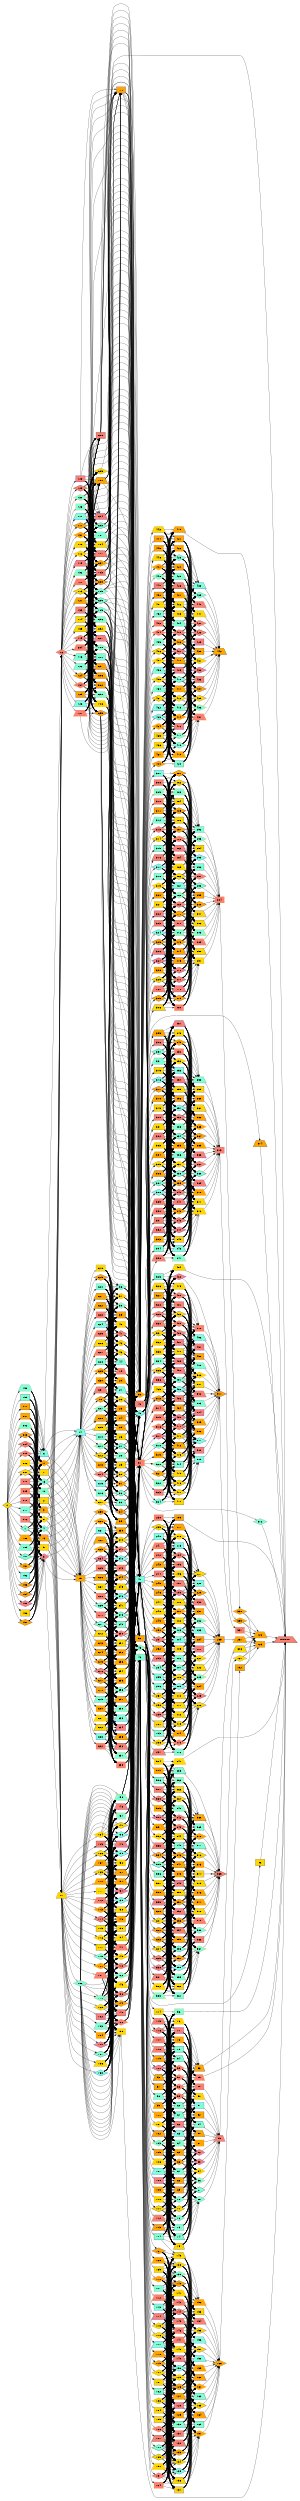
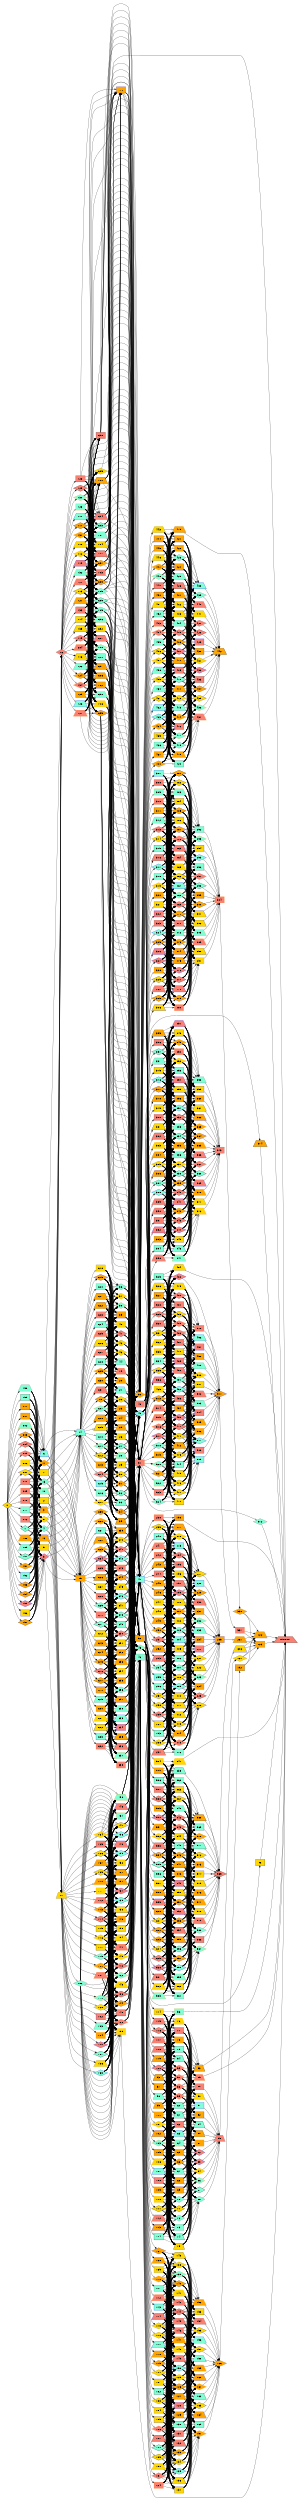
edge "723" -> "710": now "700" -> "710"
node "716": fillcolor aquamarine -> gold
node "902": label "902" -> "702"
node "466": fillcolor gold -> aquamarine
node "399": removed
edge "786" -> "778": now "786" -> "751"
edge "46" -> "183": added
edge "104" -> "143": now "185" -> "143"
node "147": fillcolor salmon -> orange
